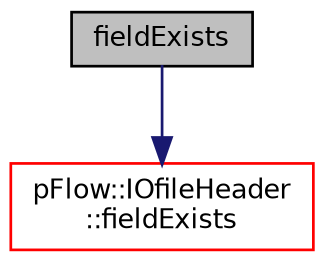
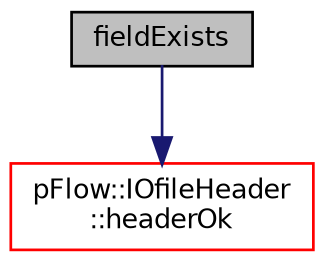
node "pFlow::IOfileHeader ::fieldExists": label "pFlow::IOfileHeader ::fieldExists" -> "pFlow::IOfileHeader ::headerOk"
